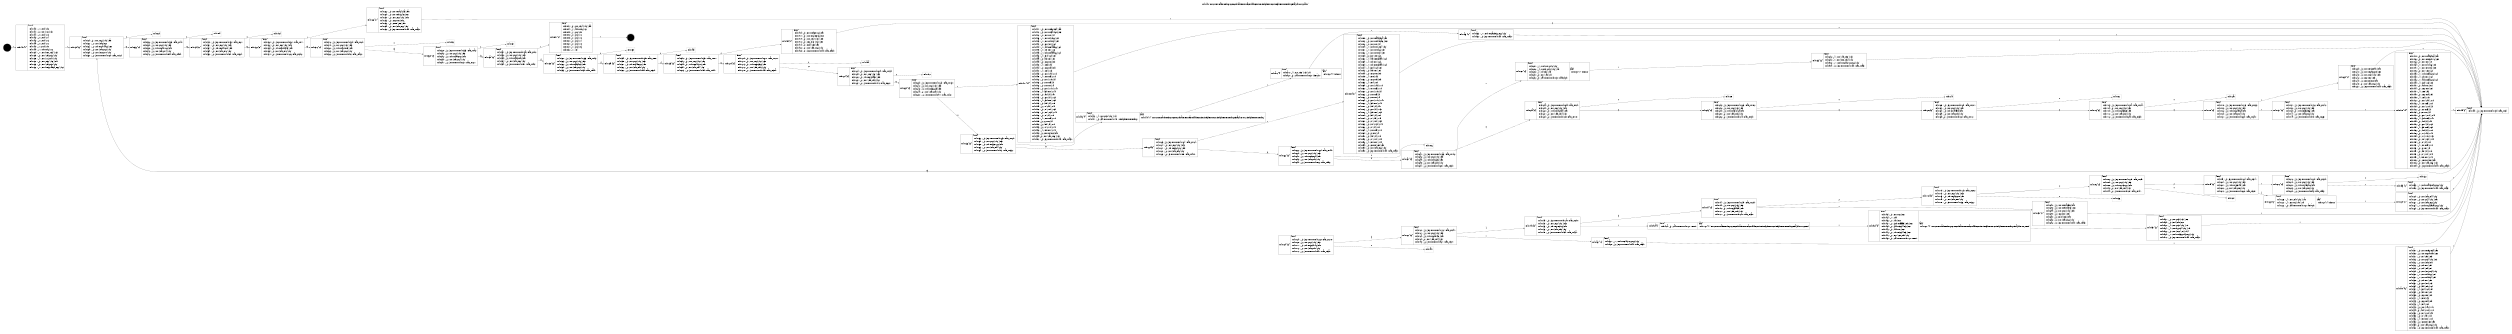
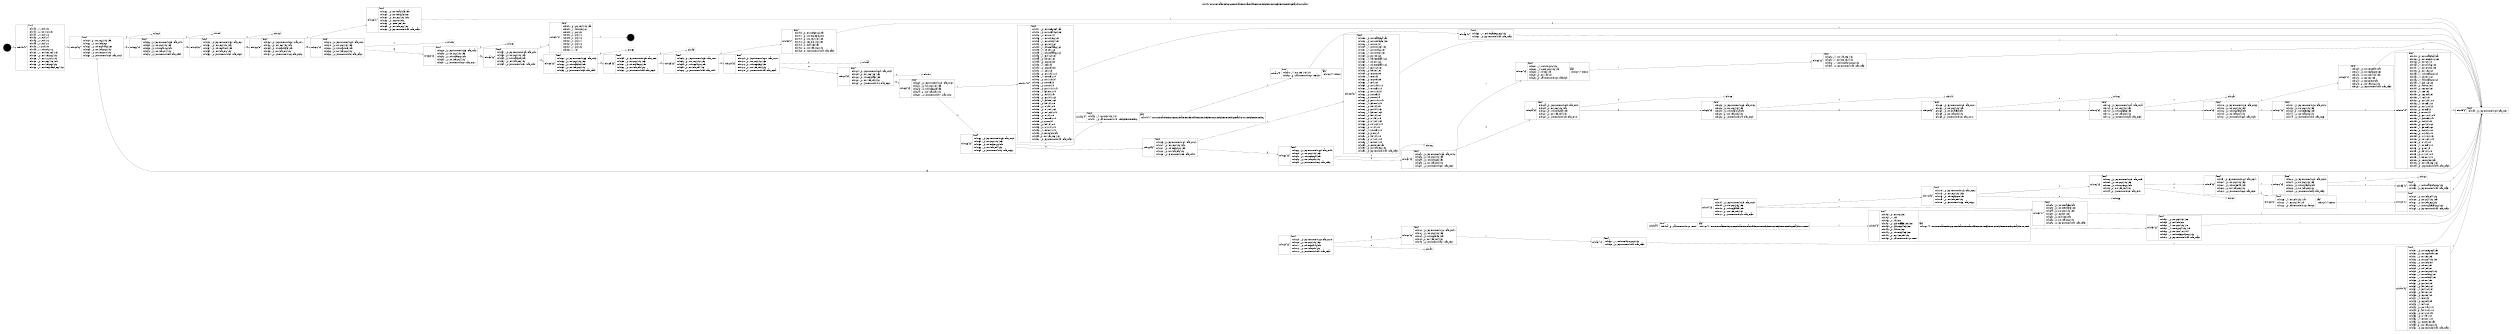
node "0x40179b [25]": removed
